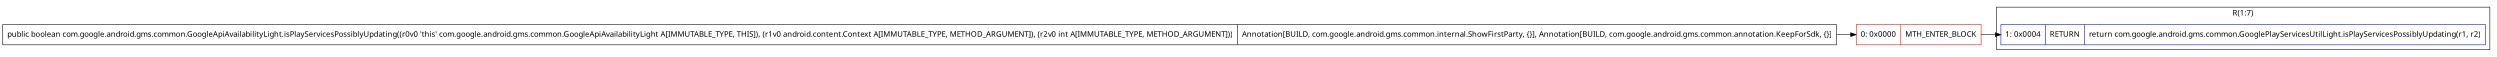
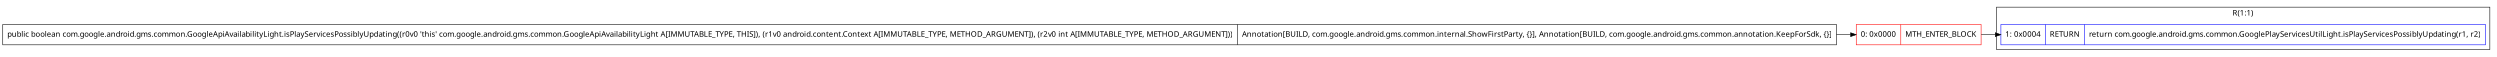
cluster "R(1:7)": label "R(1:7)" -> "R(1:1)"
